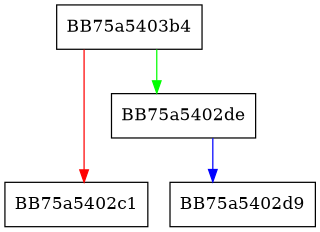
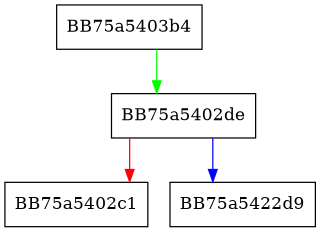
edge "BB75a5403b4" -> "BB75a5402c1": now "BB75a5402de" -> "BB75a5402c1"
node "BB75a5402d9": label "BB75a5402d9" -> "BB75a5422d9"
